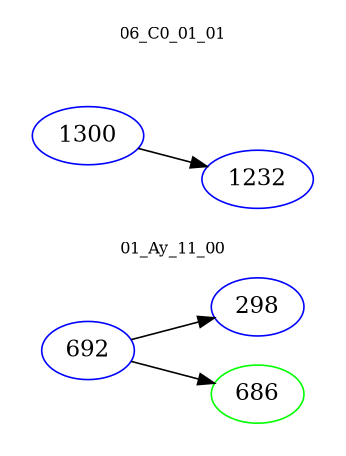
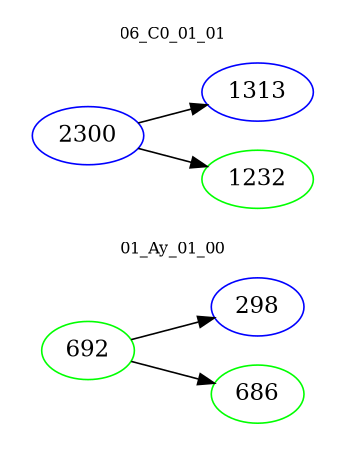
node "1313": added
node "1300": label "1300" -> "2300"
node "1232": color blue -> green
cluster "01_Ay_11_00": label "01_Ay_11_00" -> "01_Ay_01_00"
node "692": color blue -> green
